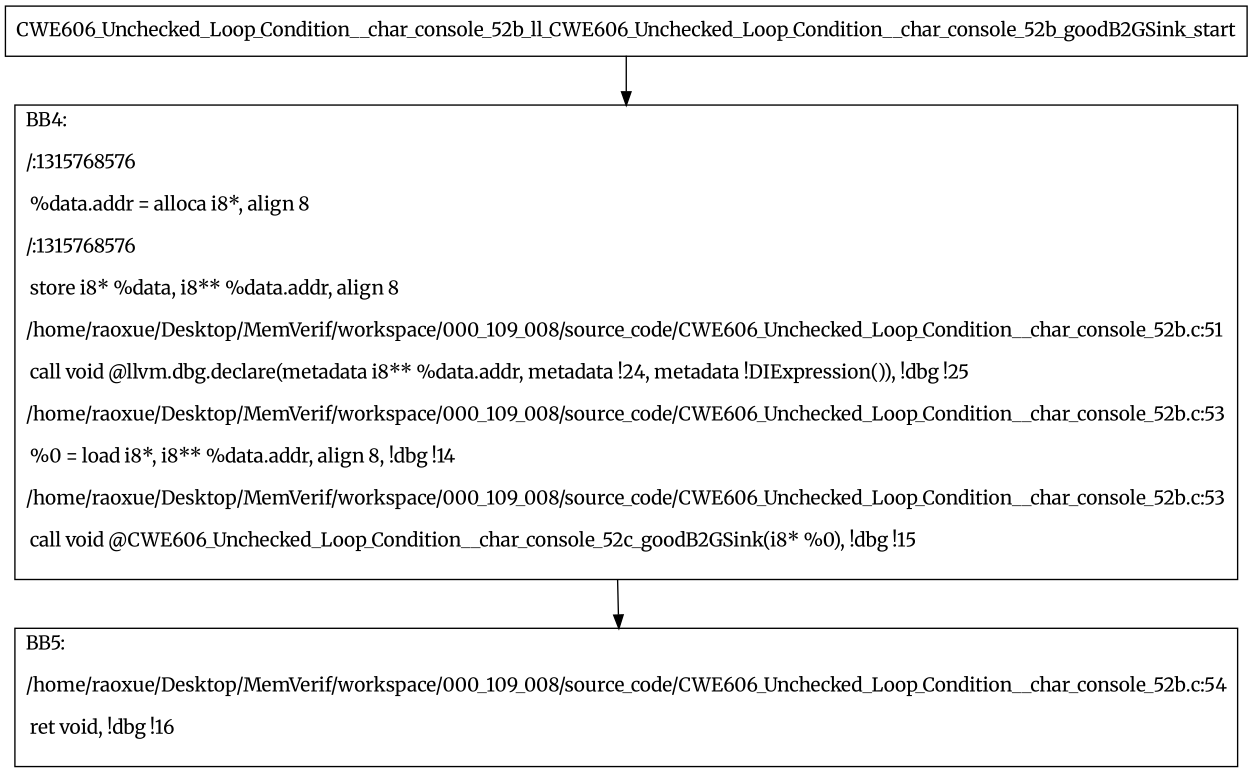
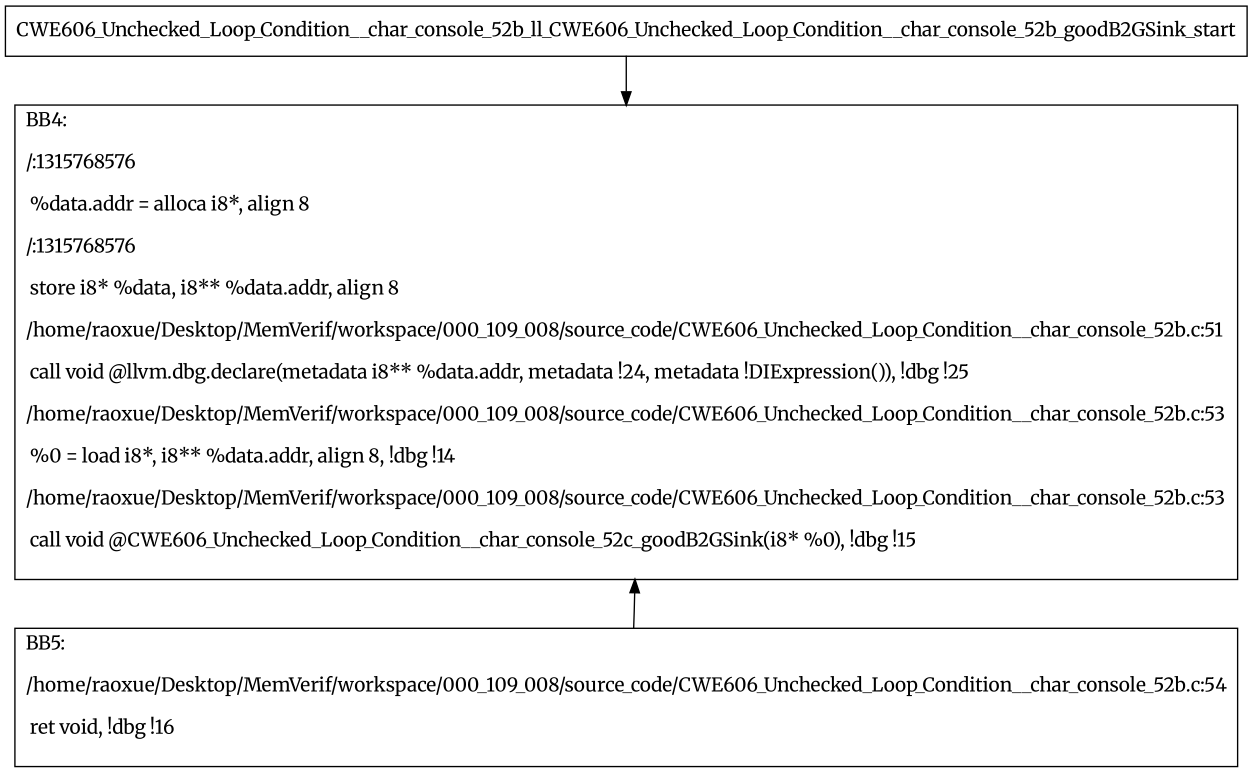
edge "BB4:" -> "BB5:": reversed
